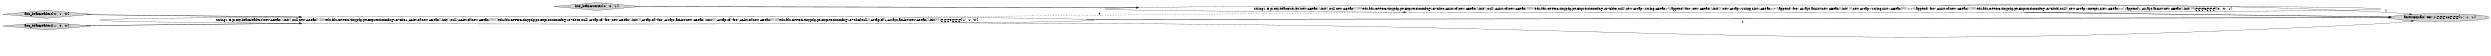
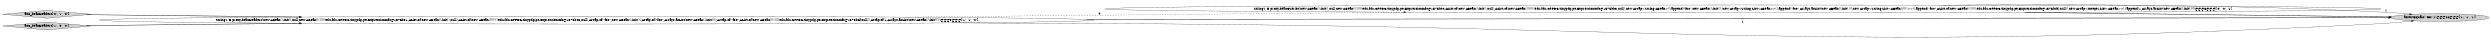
node "b03_beanQueries['0', '0', '1']": removed
